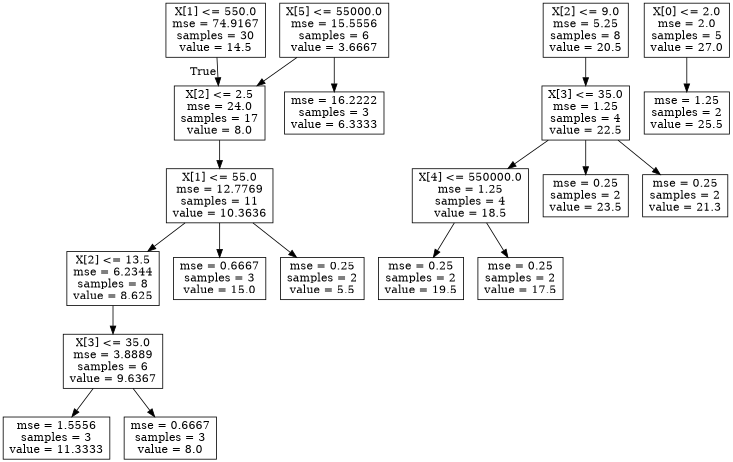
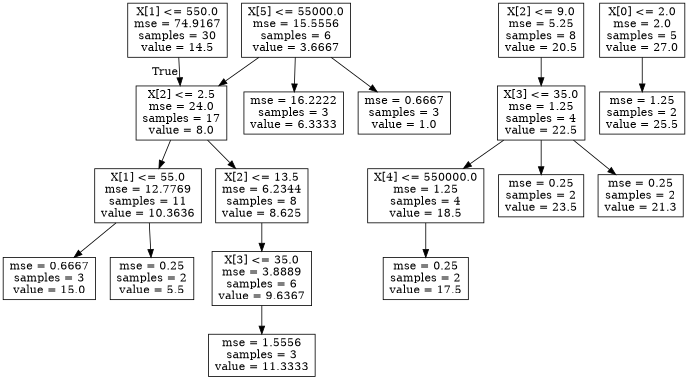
node "mse = 0.6667 samples = 3 value = 1.0": added
edge "X[1] <= 55.0 mse = 12.7769 samples = 11 value = 10.3636" -> "X[2] <= 13.5 mse = 6.2344 samples = 8 value = 8.625": now "X[2] <= 2.5 mse = 24.0 samples = 17 value = 8.0" -> "X[2] <= 13.5 mse = 6.2344 samples = 8 value = 8.625"
node "mse = 0.25 samples = 2 value = 19.5": removed
node "mse = 0.6667 samples = 3 value = 8.0": removed
